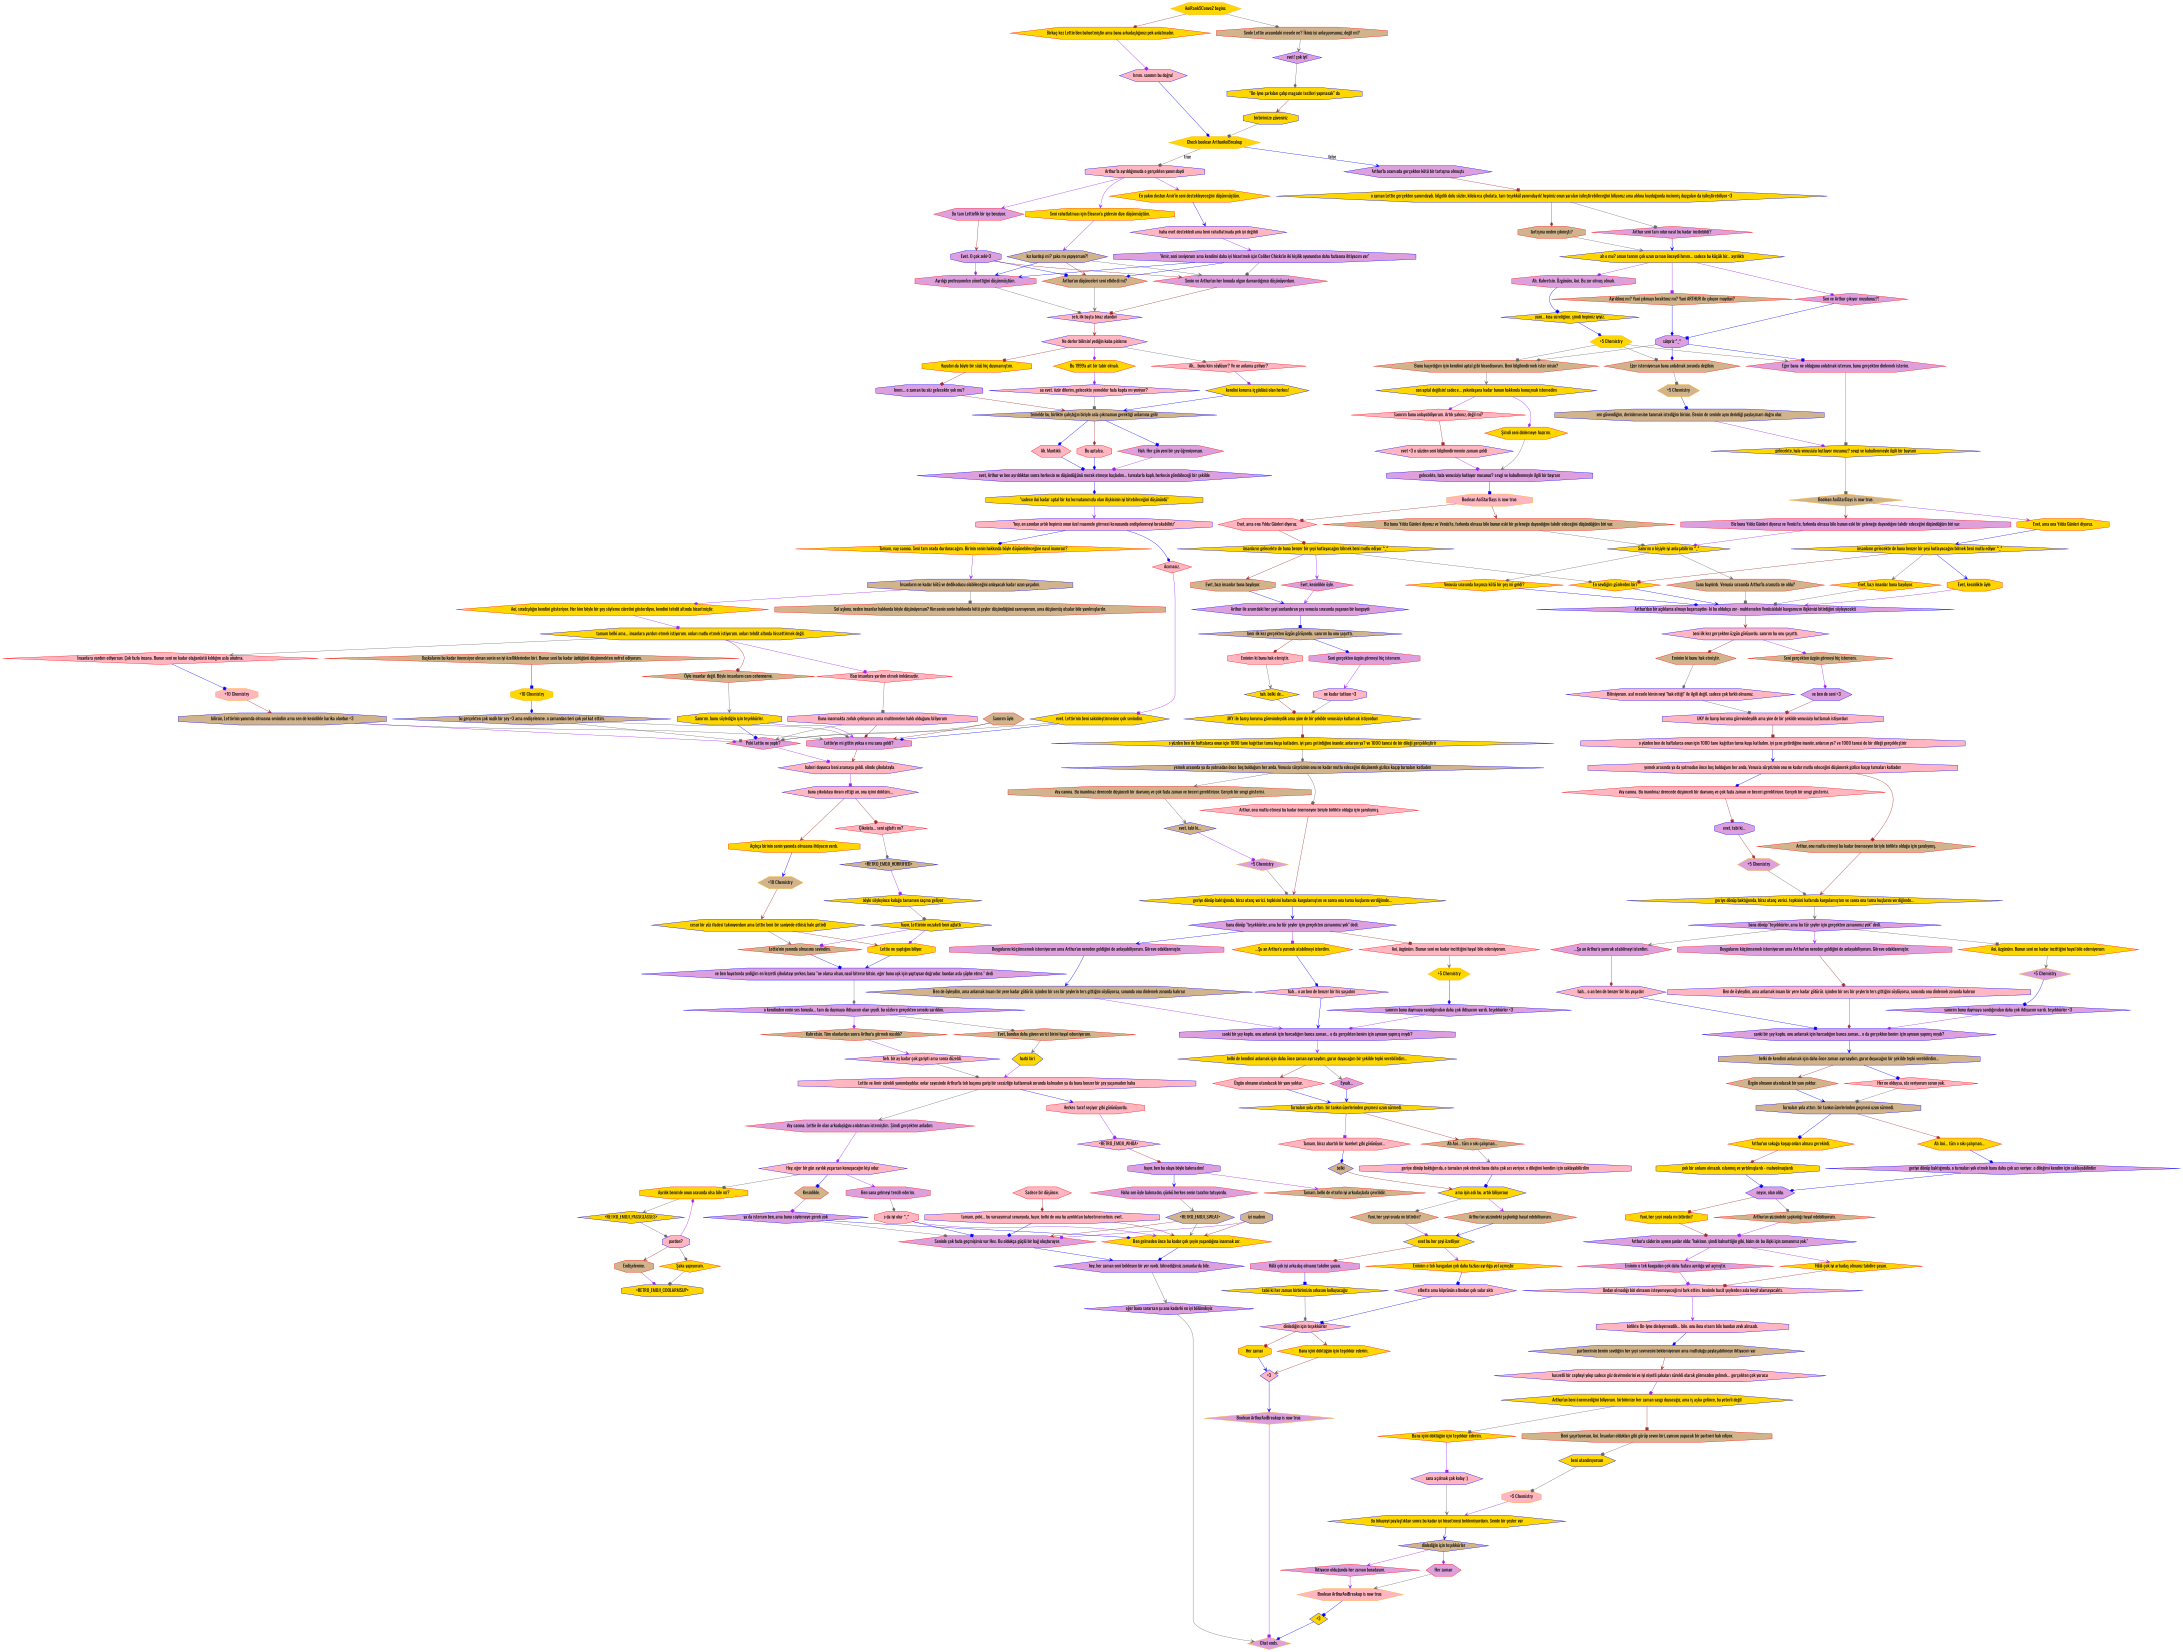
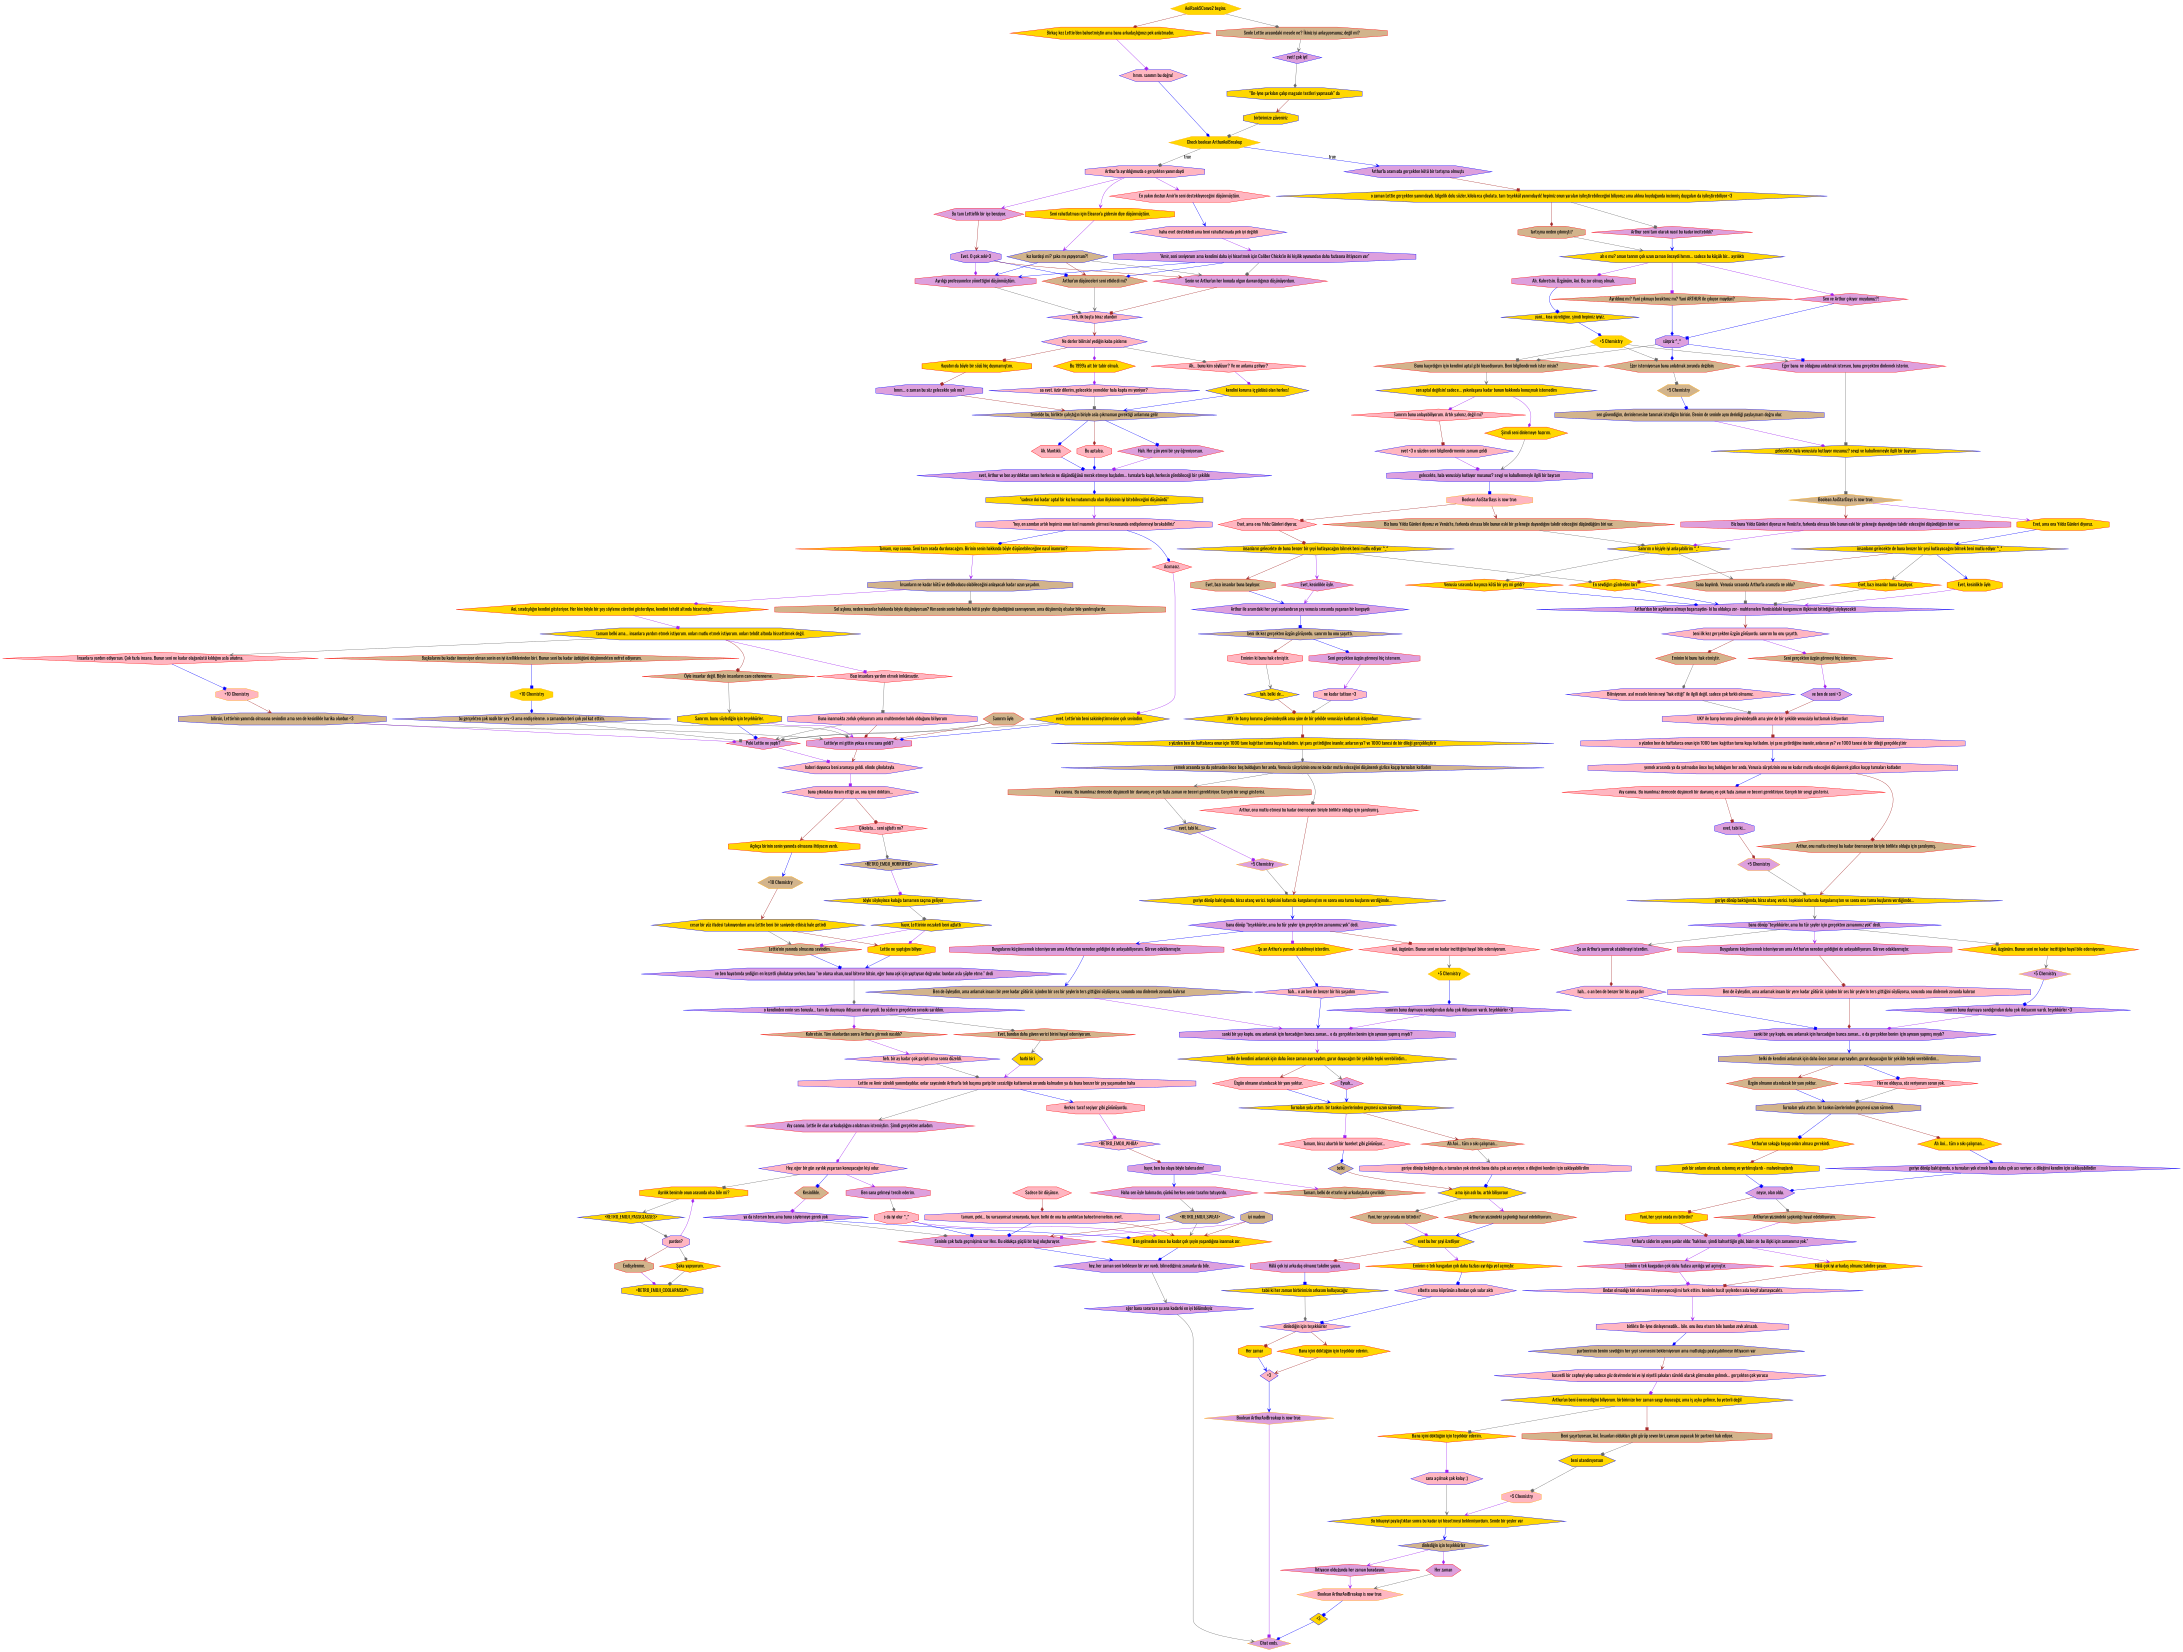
edge "Check boolean ArthurAoiBreakup" -> "Arthur'la aramızda gerçekten kötü bir tartışma olmuştu": label "false" -> "true"
node "En yakın dostun Amir'in seni destekleyeceğini düşünmüştüm.": fillcolor gold -> lightpink
node "Arthur seni tam odur nasıl bu kadar incitebildi?": label "Arthur seni tam odur nasıl bu kadar incitebildi?" -> "Arthur seni tam olarak nasıl bu kadar incitebildi?"
